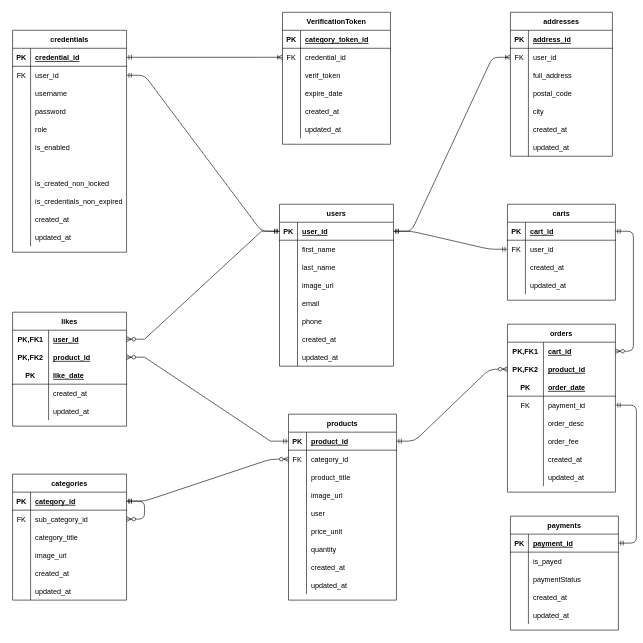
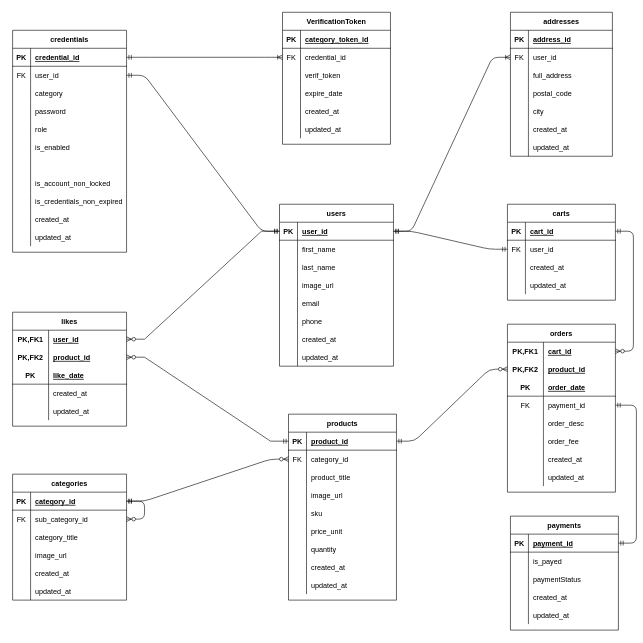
node "username": label "username" -> "category"
node "is_created_non_locked": label "is_created_non_locked" -> "is_account_non_locked"
node "user": label "user" -> "sku"
